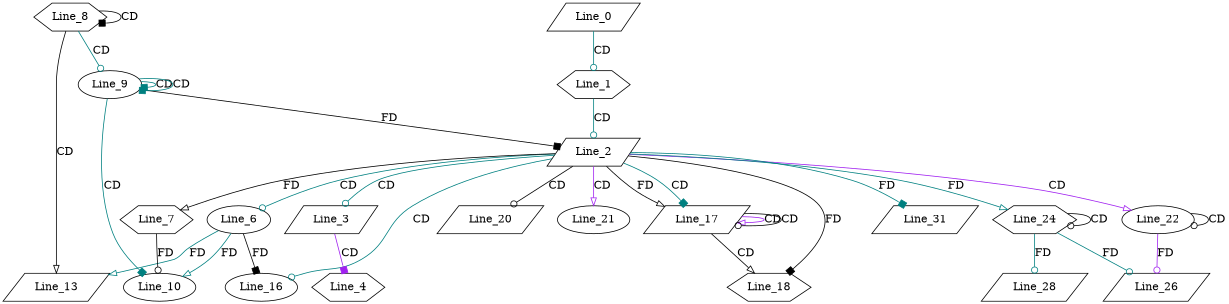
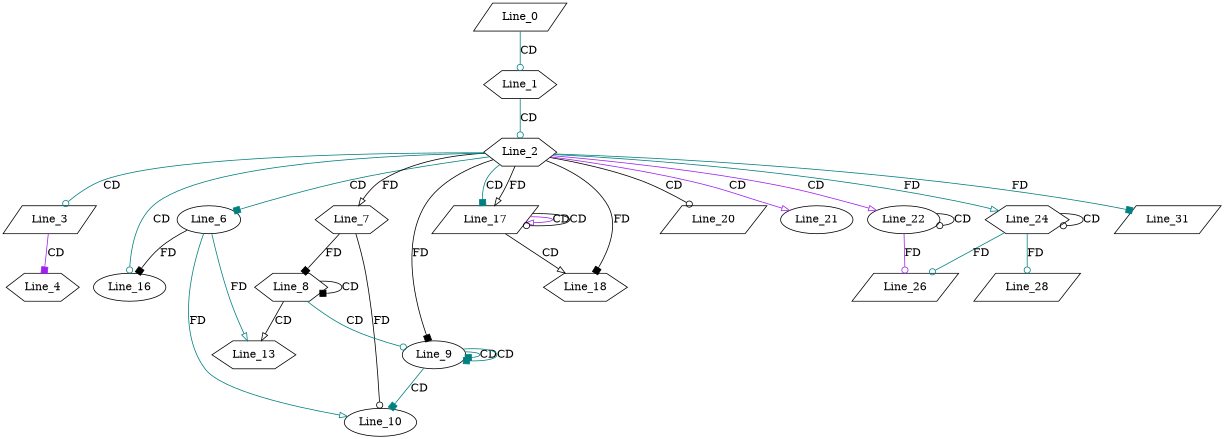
edge "Line_9" -> "Line_2": reversed
node "Line_2": shape parallelogram -> hexagon
edge "Line_2" -> "Line_6": arrowhead odot -> box
edge "Line_7" -> "Line_8": added, label "FD"
node "Line_13": shape parallelogram -> hexagon
